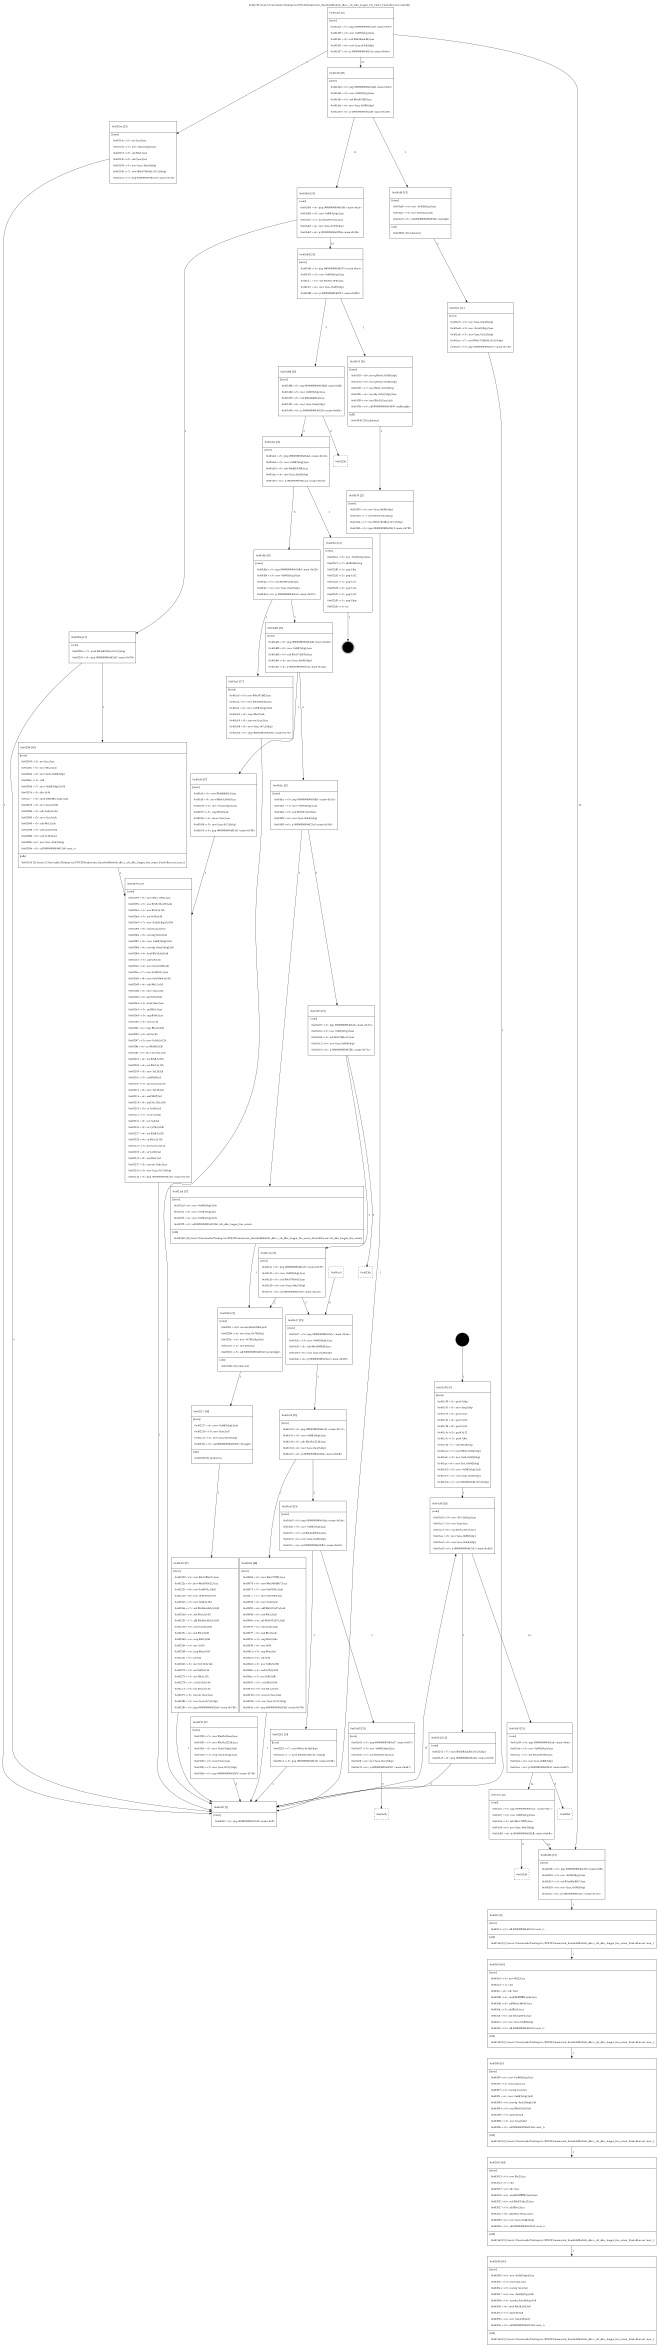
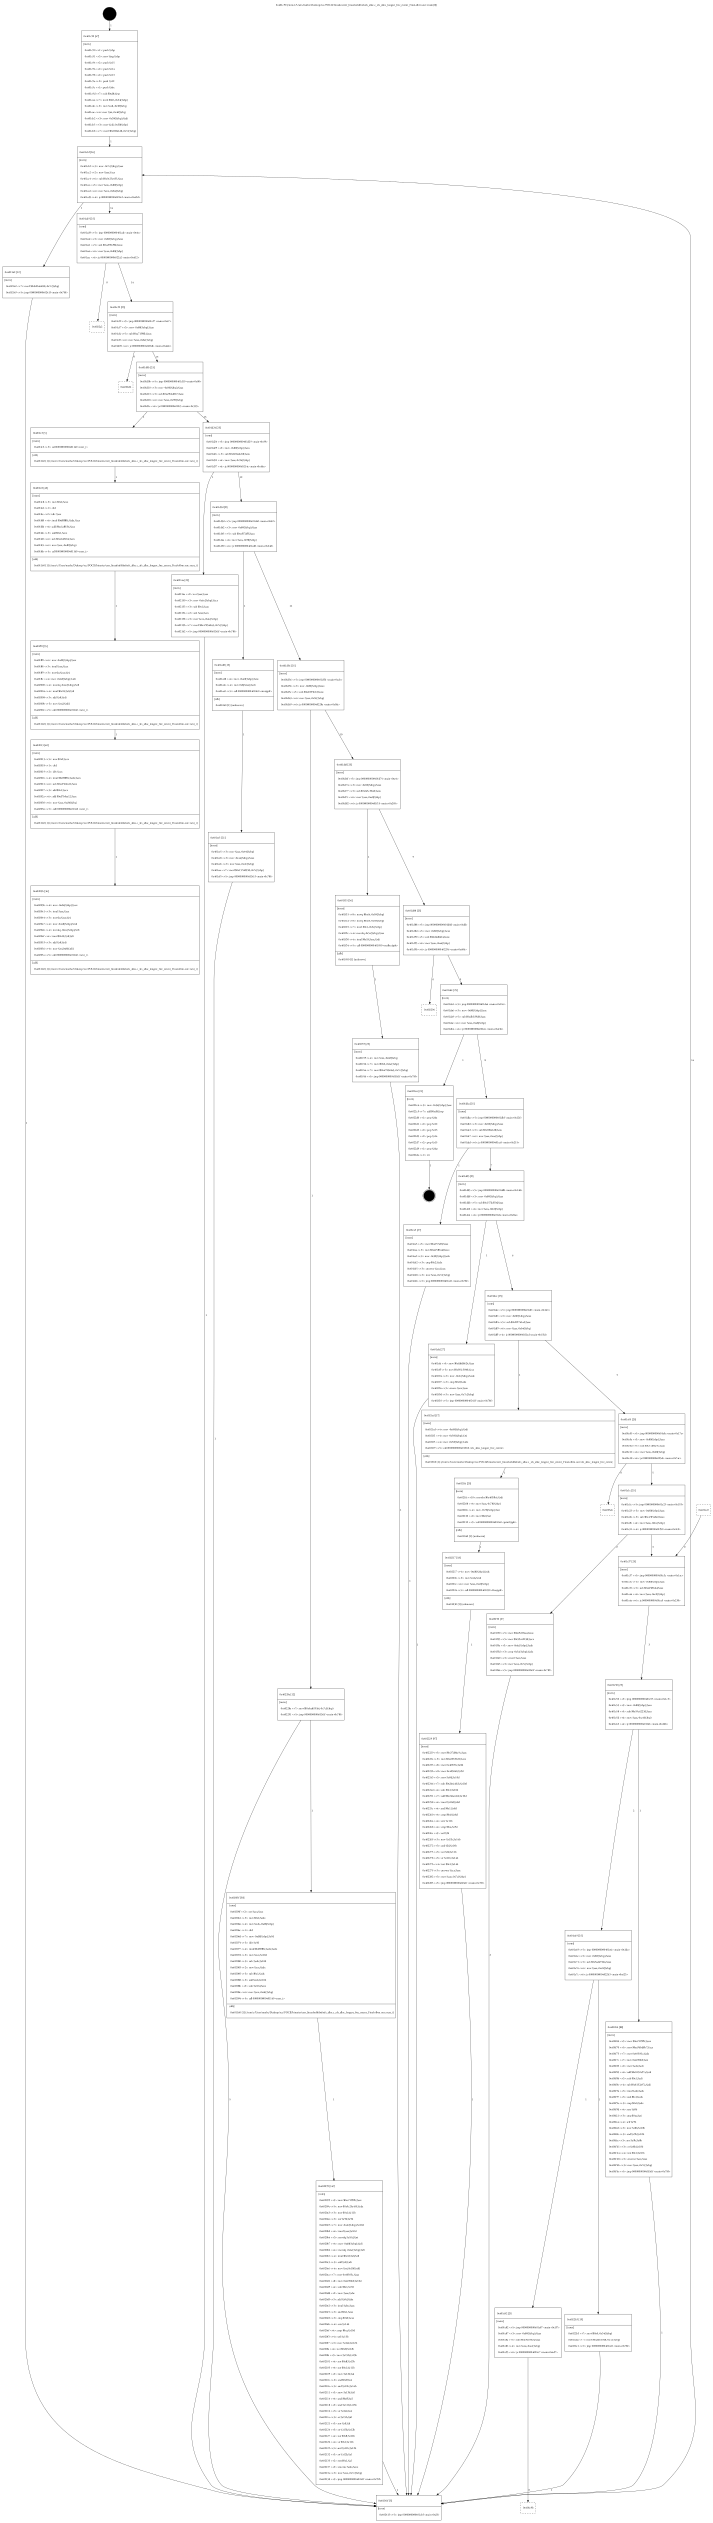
edge "0x401d24 [25]" -> "0x401d0b [25]": reversed
edge "0x401efa [27]" -> "0x402099 [169]": now "0x401efa [27]" -> "0x40241f [5]"
edge "0x401e1e [25]" -> "0x4021fe [25]": now "0x401e1e [25]" -> "0x401f50 [27]"
